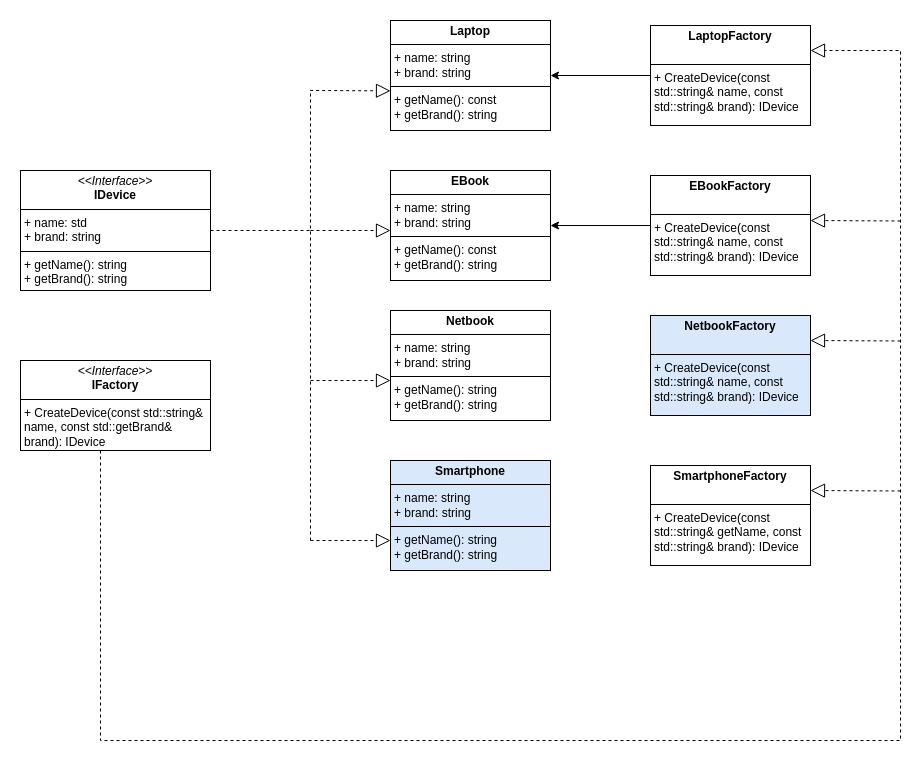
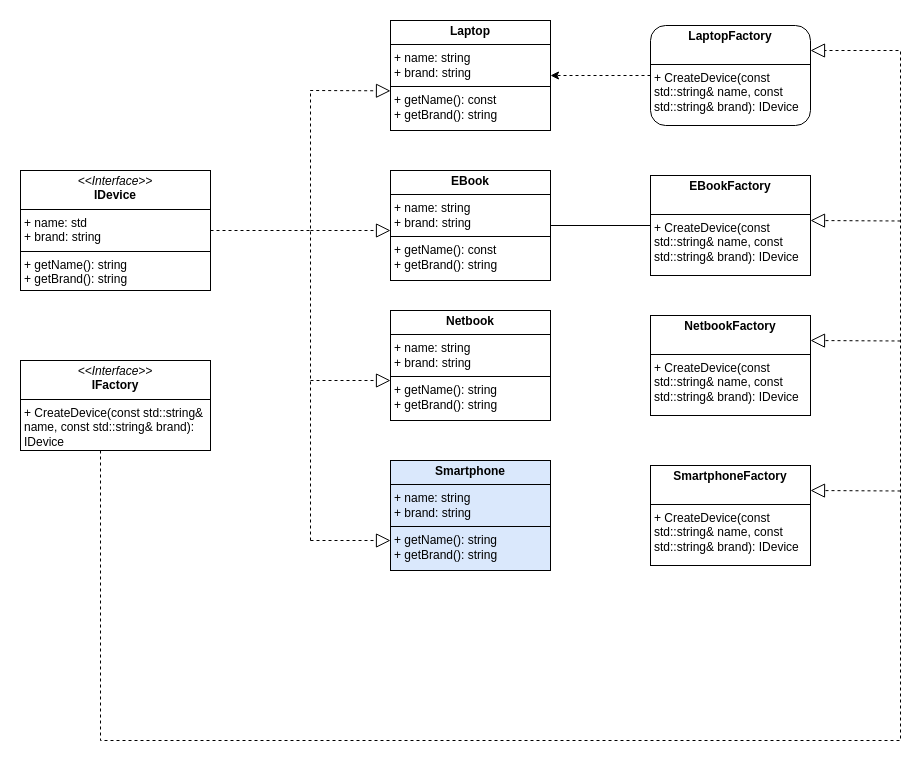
edge "LaptopFactory + CreateDevice(const std::string& name, const std::string& brand): IDevice" -> "Laptop + name: string + brand: string + getName(): const + getBrand(): string": style solid -> dashed
node "LaptopFactory + CreateDevice(const std::string& name, const std::string& brand): IDevice": shape rectangle -> rounded rectangle
edge "EBookFactory + CreateDevice(const std::string& name, const std::string& brand): IDevice" -> "EBook + name: string + brand: string + getName(): const + getBrand(): string": arrowhead classic -> none
node "NetbookFactory + CreateDevice(const std::string& name, const std::string& brand): IDevice": fillcolor #dae8fc -> #ffffff
node "<<Interface>> IFactory + CreateDevice(const std::string& name, const std::getBrand& brand): IDevice": label "<<Interface>> IFactory + CreateDevice(const std::string& name, const std::getBrand& brand): IDevice" -> "<<Interface>> IFactory + CreateDevice(const std::string& name, const std::string& brand): IDevice"
node "SmartphoneFactory + CreateDevice(const std::string& getName, const std::string& brand): IDevice": label "SmartphoneFactory + CreateDevice(const std::string& getName, const std::string& brand): IDevice" -> "SmartphoneFactory + CreateDevice(const std::string& name, const std::string& brand): IDevice"
